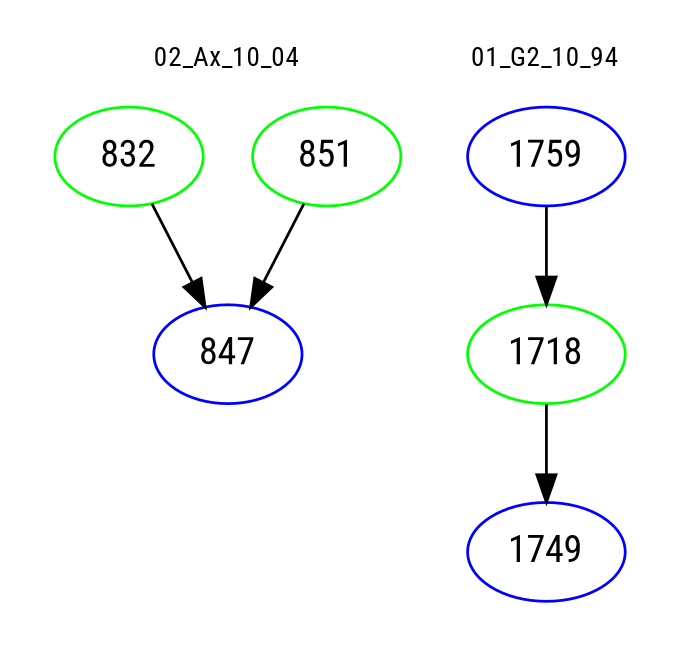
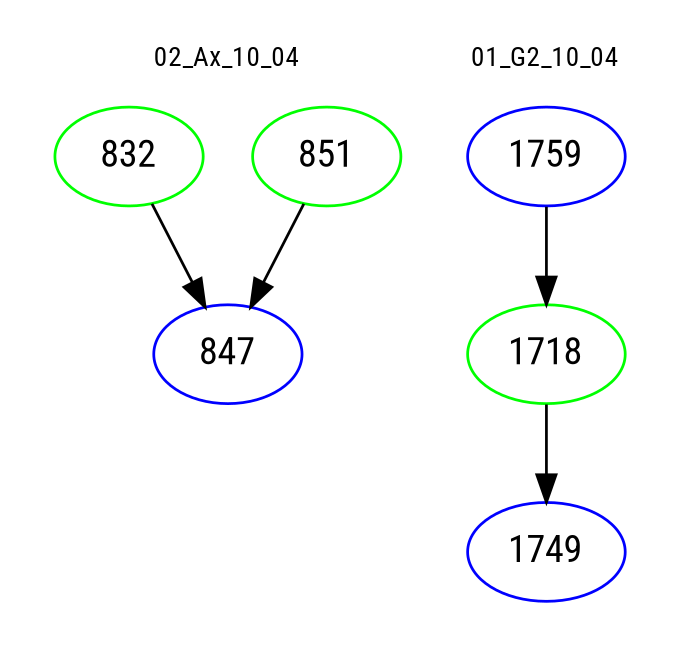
cluster "01_G2_10_94": label "01_G2_10_94" -> "01_G2_10_04"
